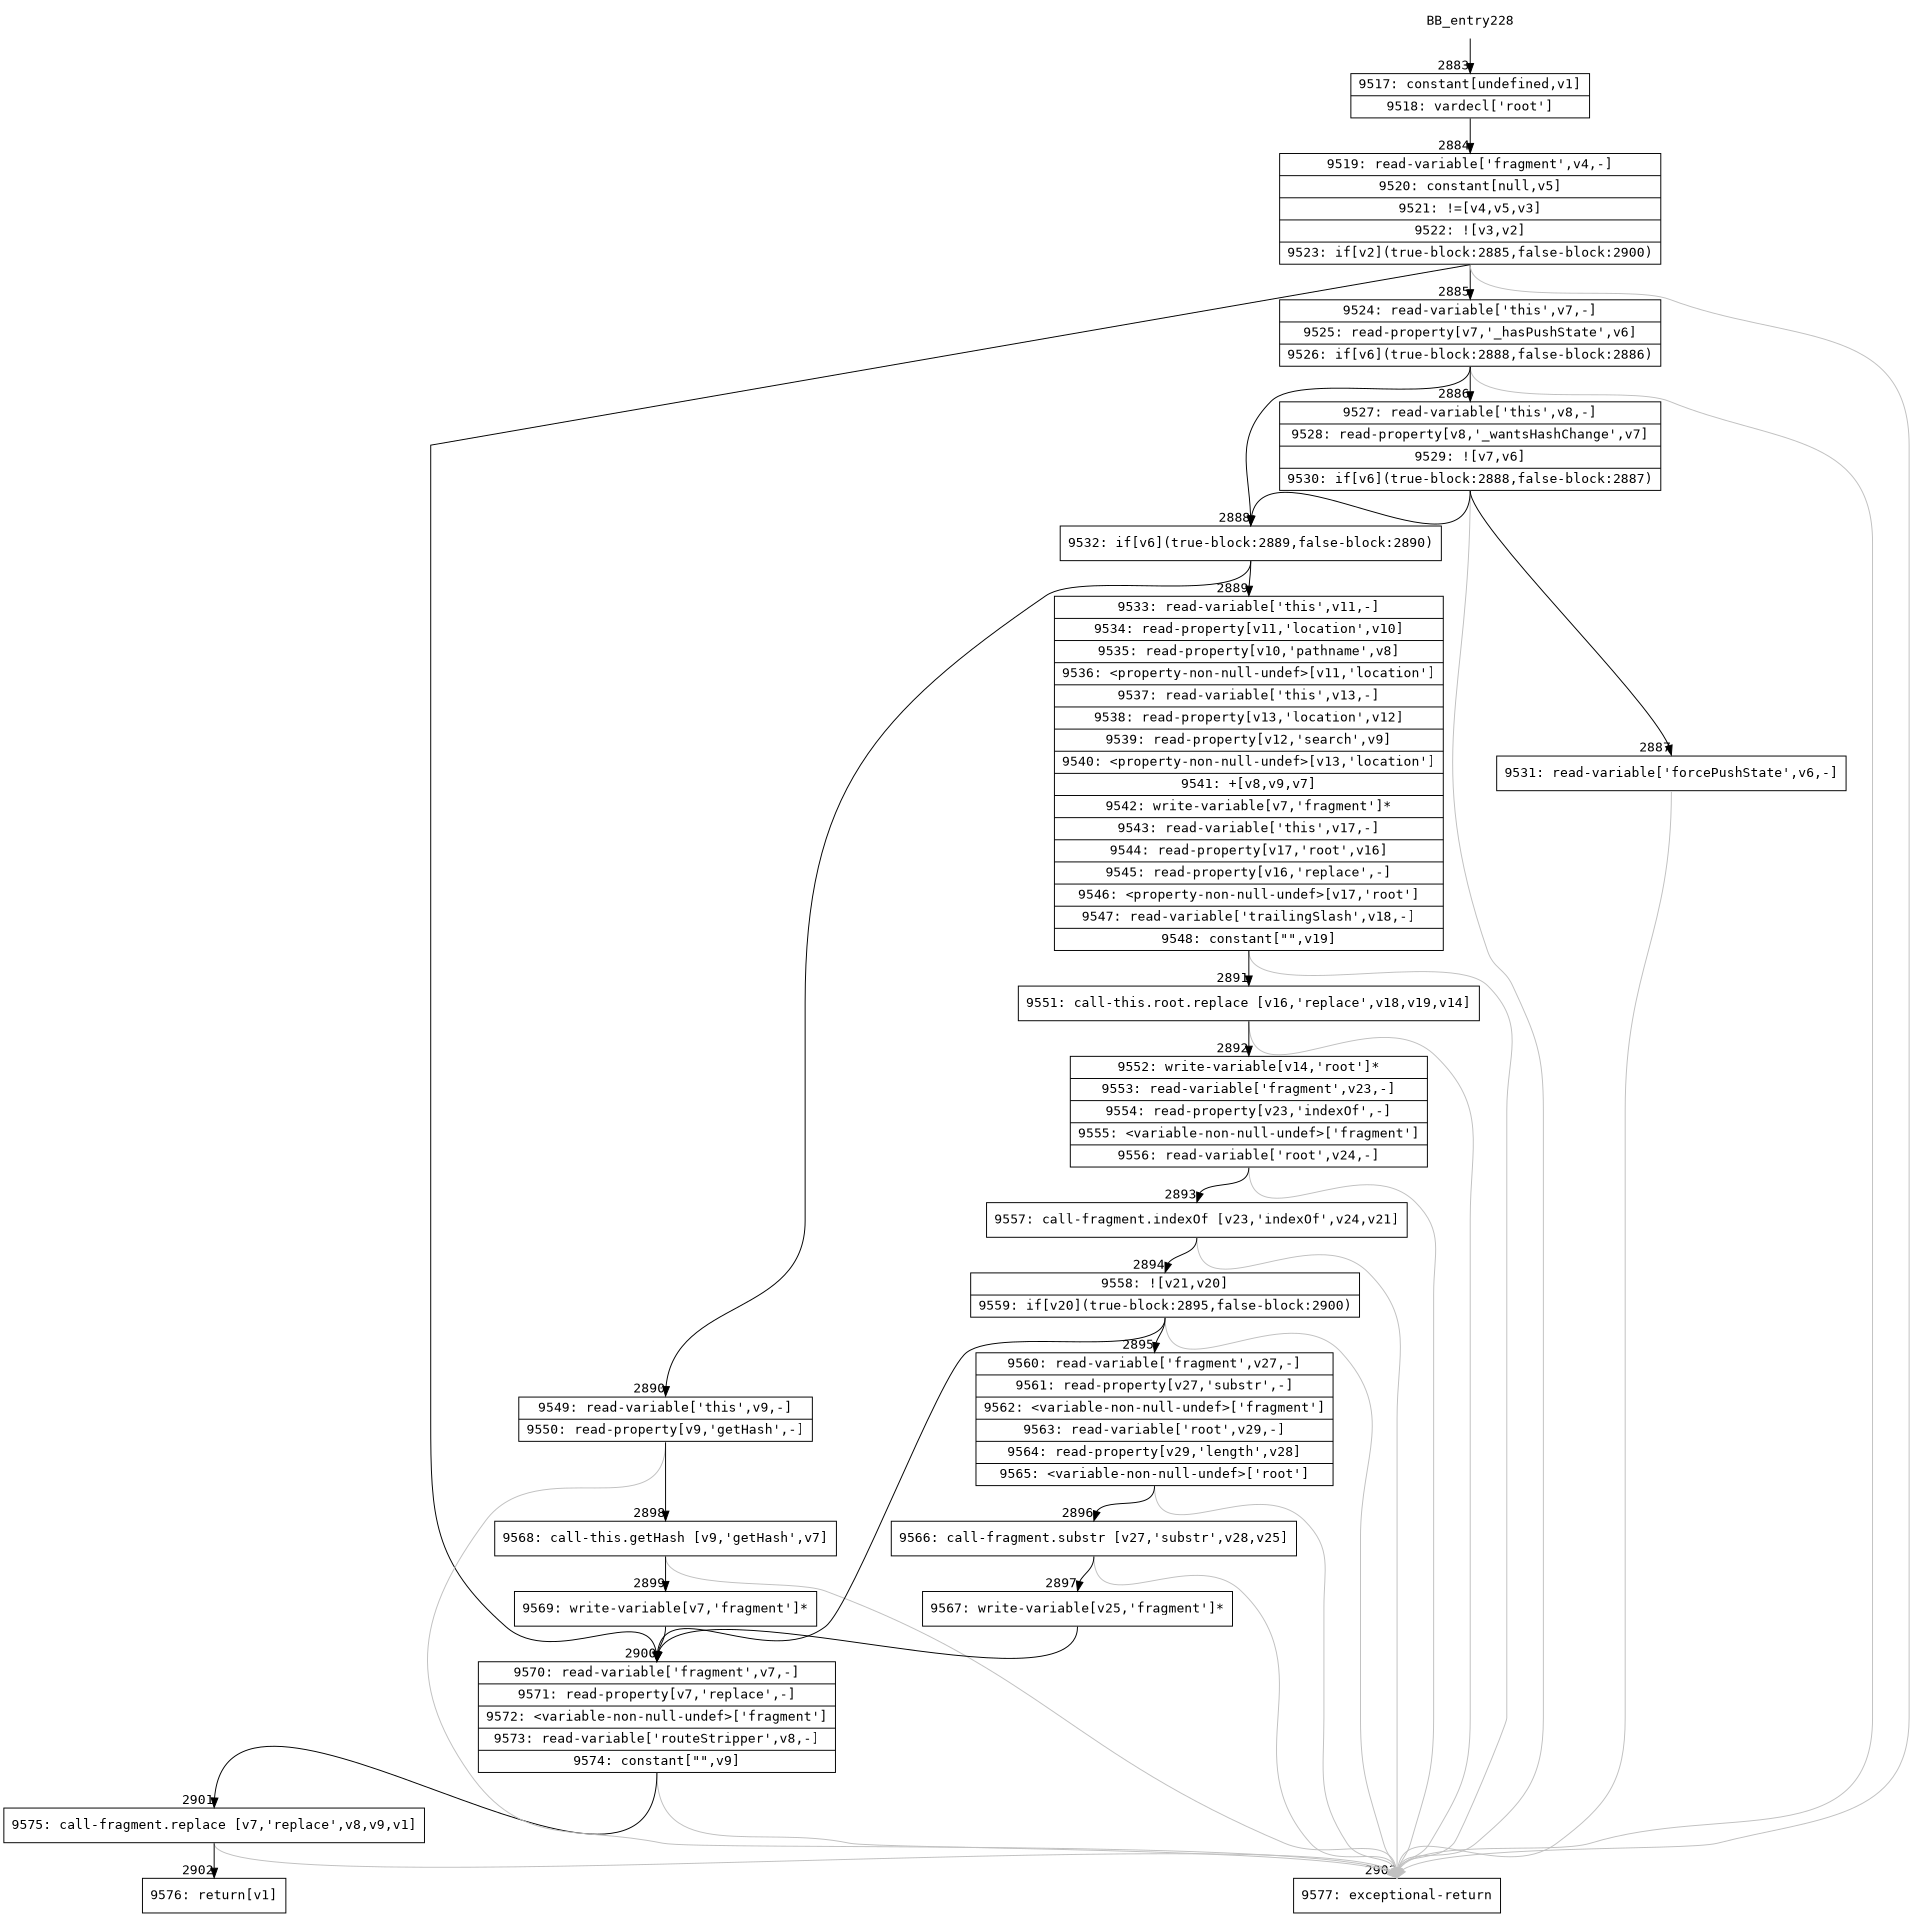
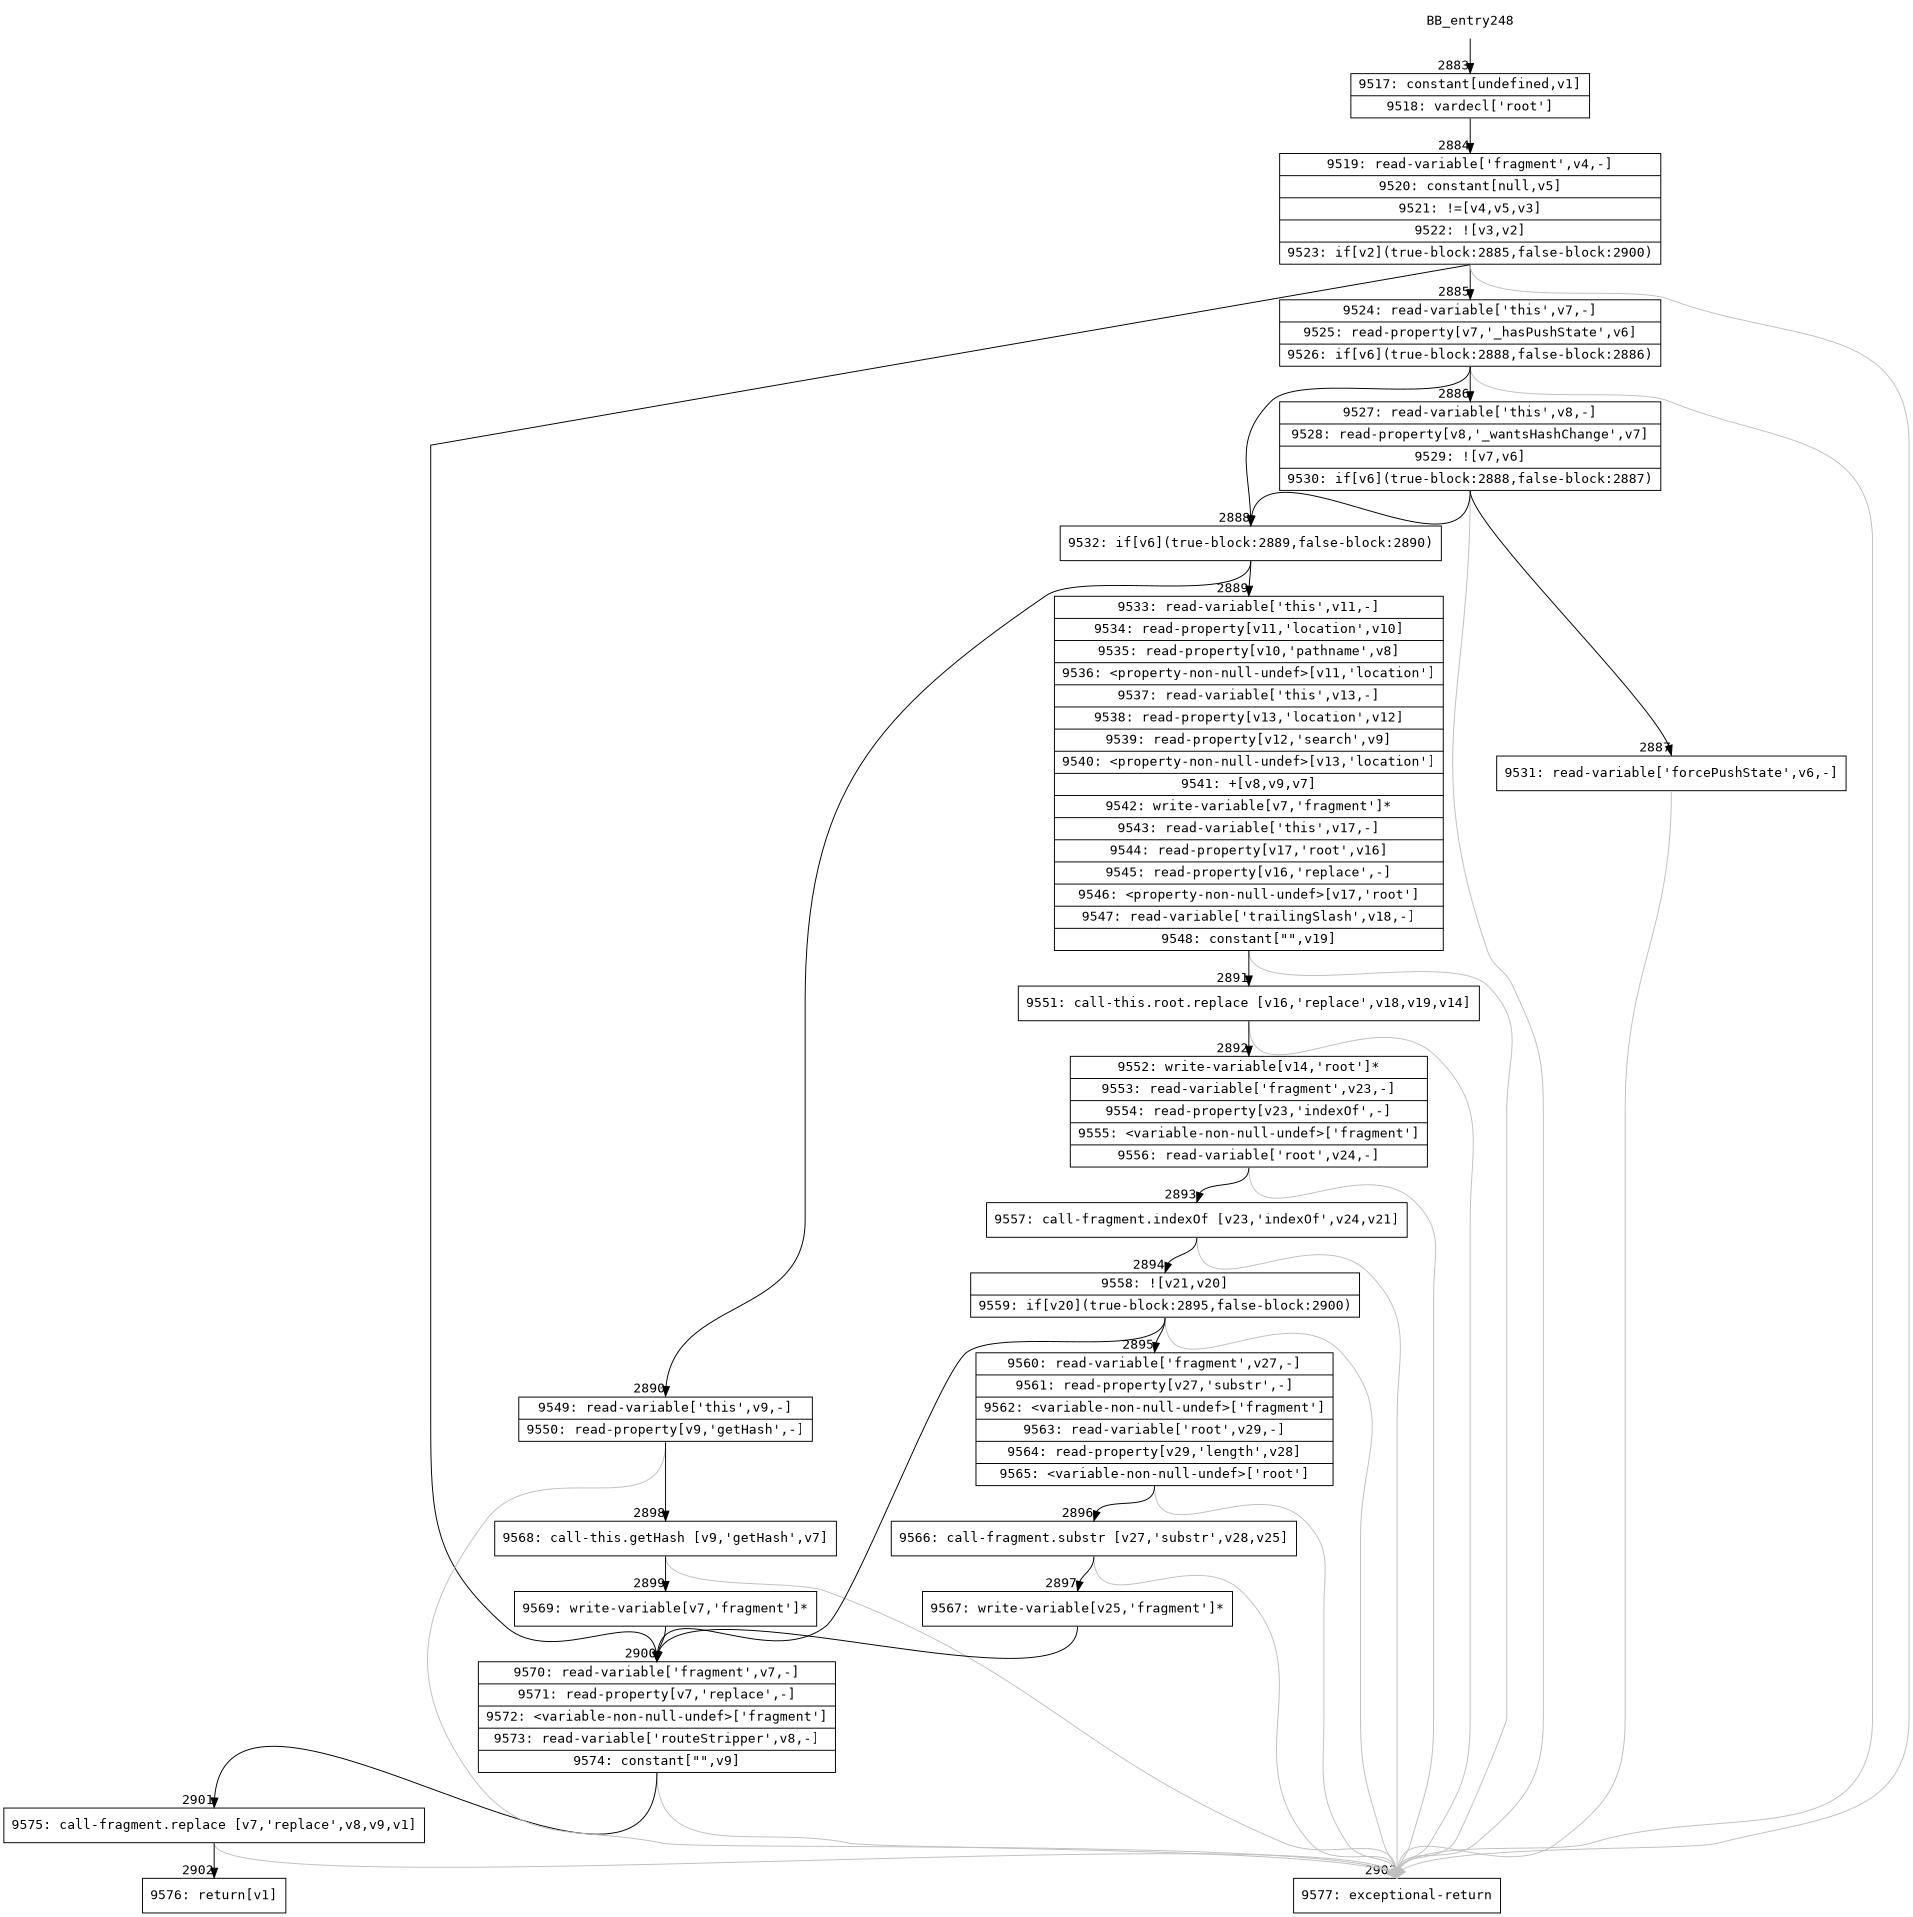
node "BB_entry228": label "BB_entry228" -> "BB_entry248"
